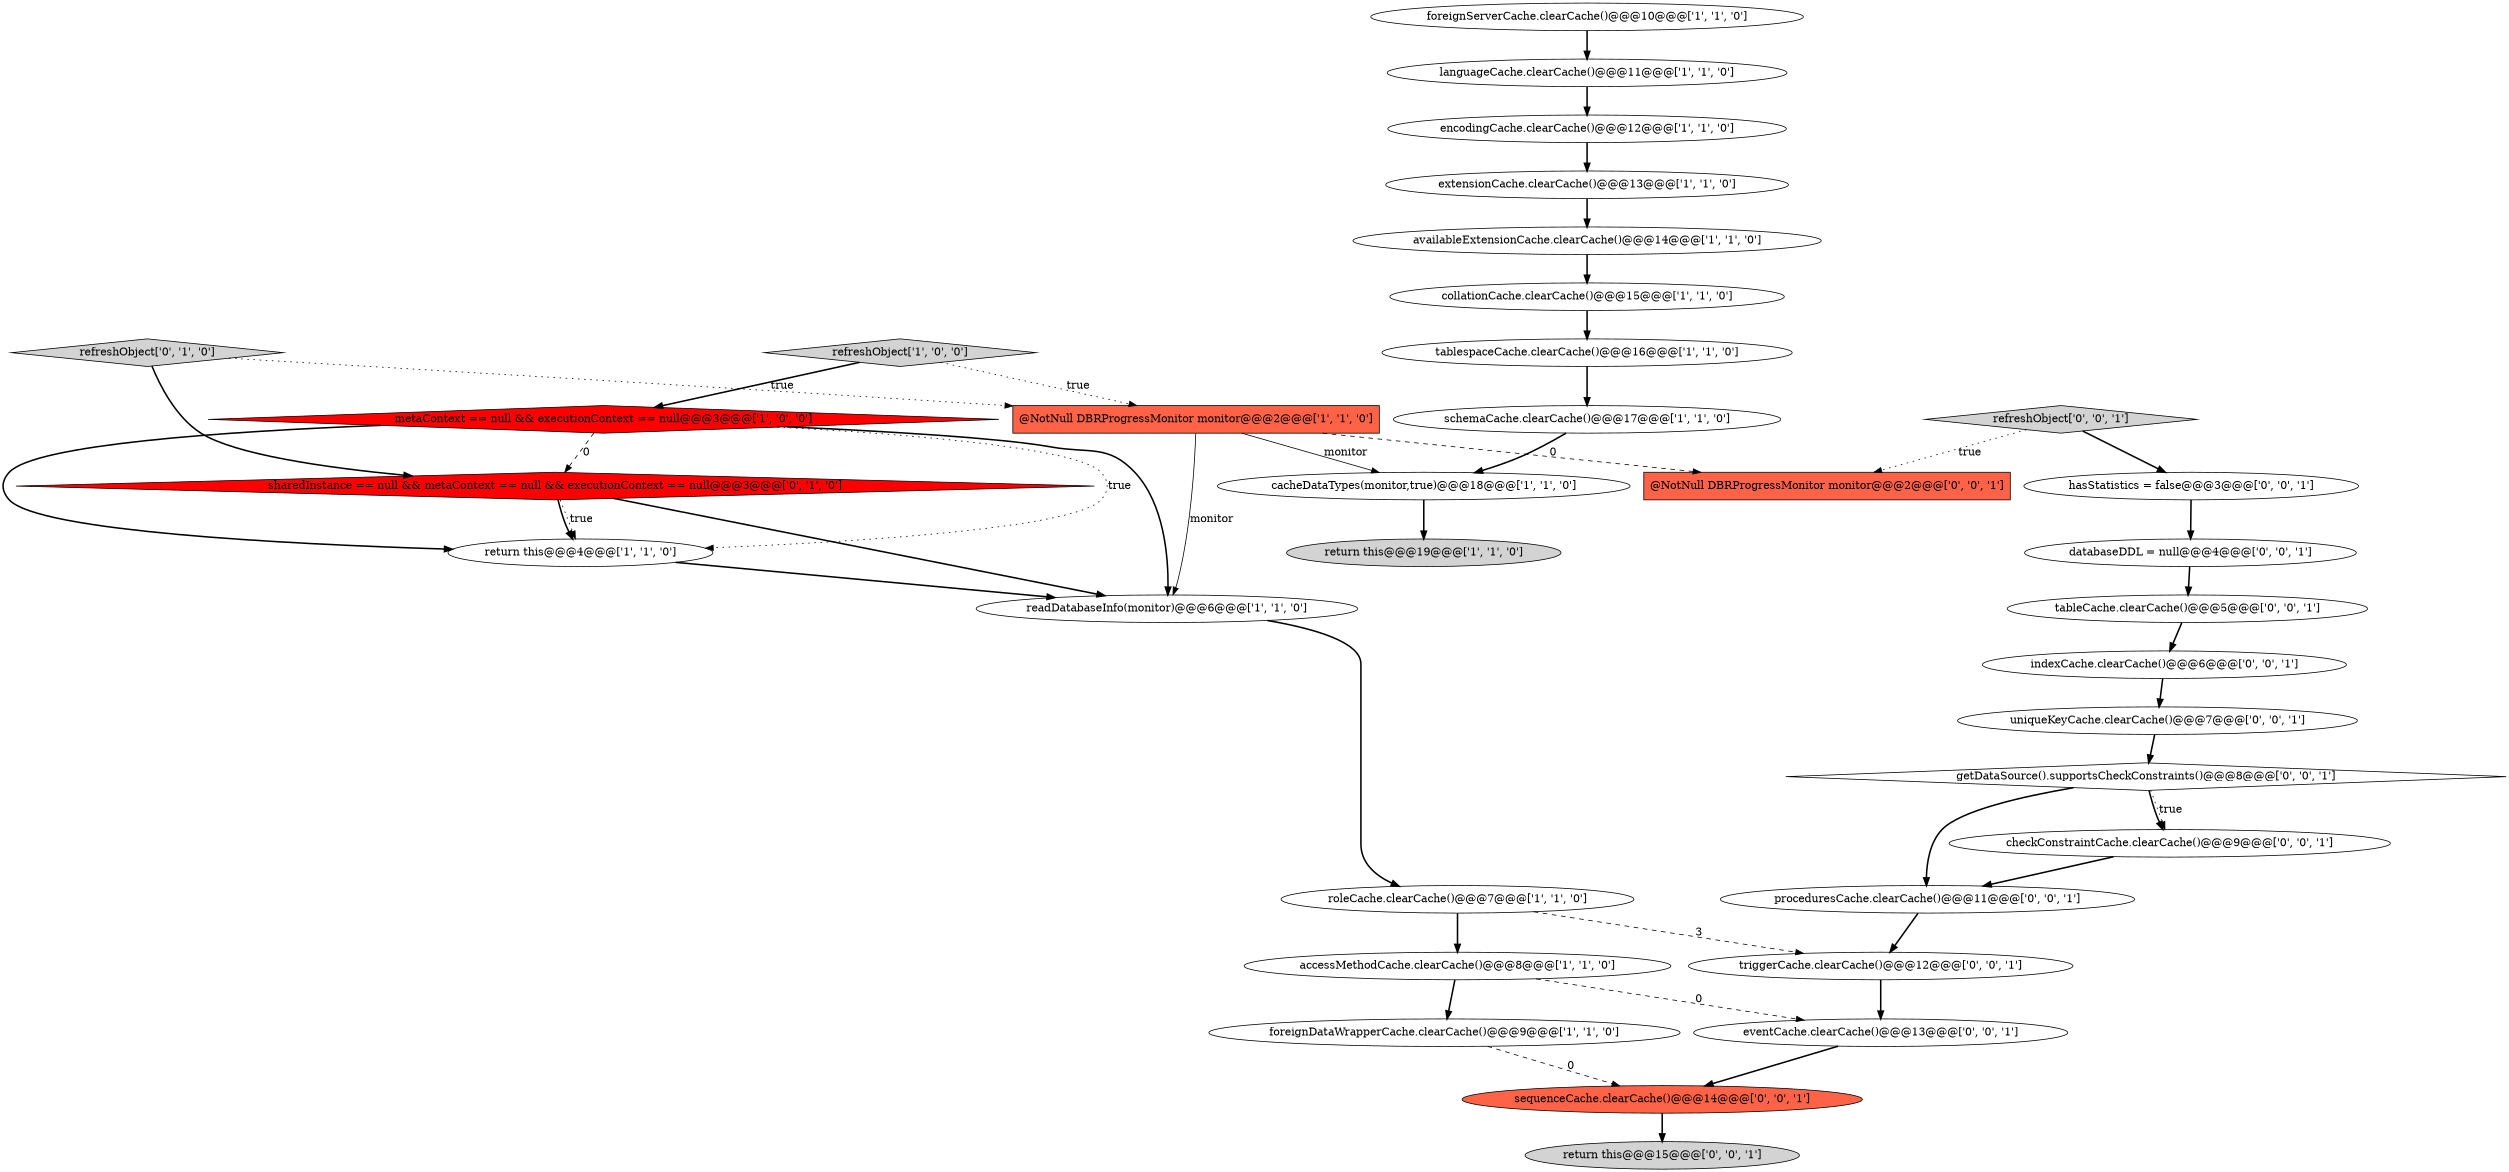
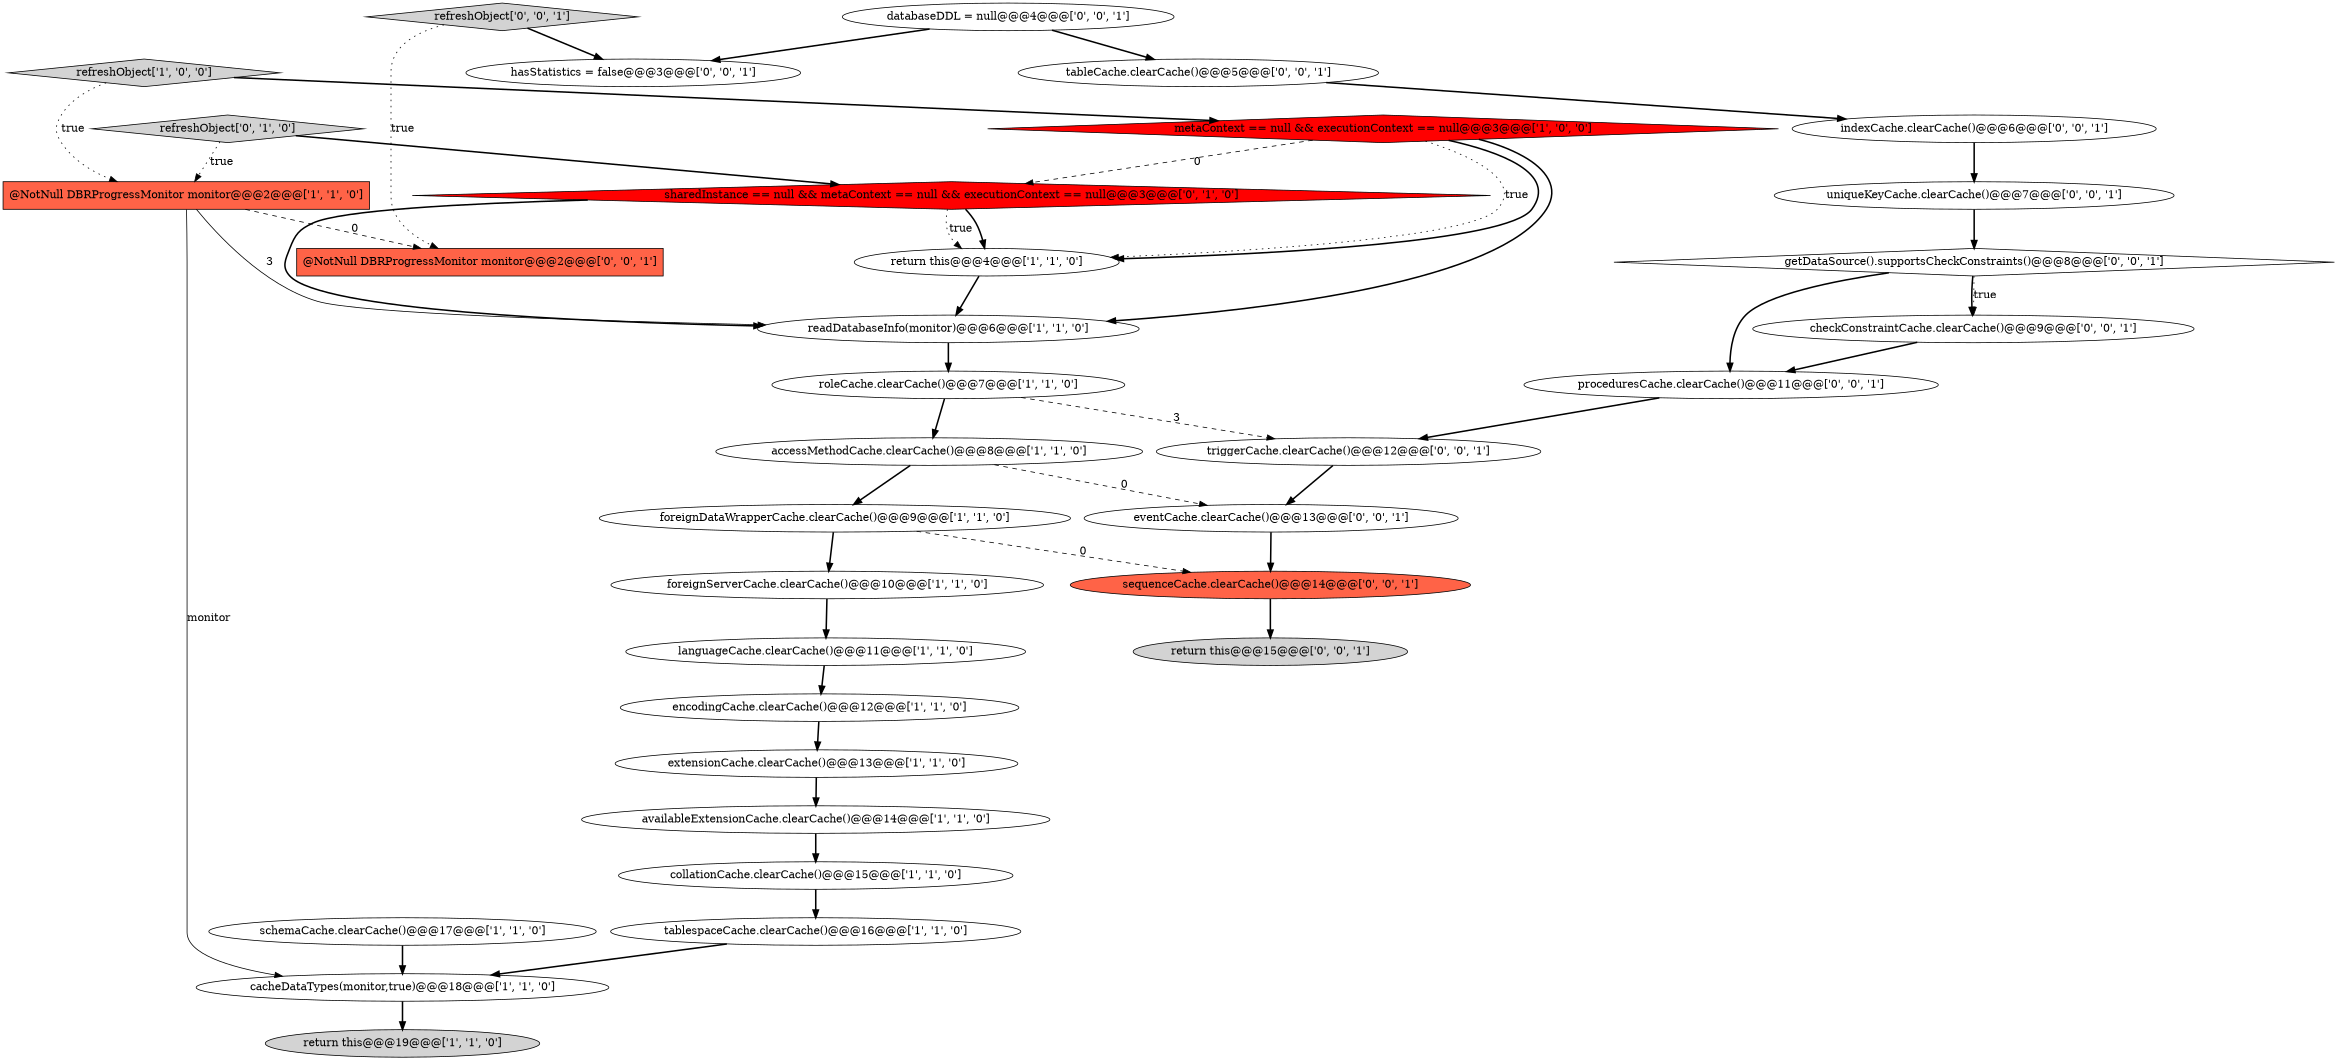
edge "tablespaceCache.clearCache()@@@16@@@['1', '1', '0']" -> "schemaCache.clearCache()@@@17@@@['1', '1', '0']": now "tablespaceCache.clearCache()@@@16@@@['1', '1', '0']" -> "cacheDataTypes(monitor,true)@@@18@@@['1', '1', '0']"
edge "hasStatistics = false@@@3@@@['0', '0', '1']" -> "databaseDDL = null@@@4@@@['0', '0', '1']": reversed
edge "@NotNull DBRProgressMonitor monitor@@@2@@@['1', '1', '0']" -> "readDatabaseInfo(monitor)@@@6@@@['1', '1', '0']": label "monitor" -> "3"
edge "foreignDataWrapperCache.clearCache()@@@9@@@['1', '1', '0']" -> "foreignServerCache.clearCache()@@@10@@@['1', '1', '0']": added
